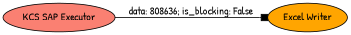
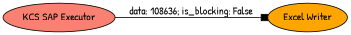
edge "KCS SAP Executor" -> "Excel Writer": label "data: 808636; is_blocking: False" -> "data: 108636; is_blocking: False"
